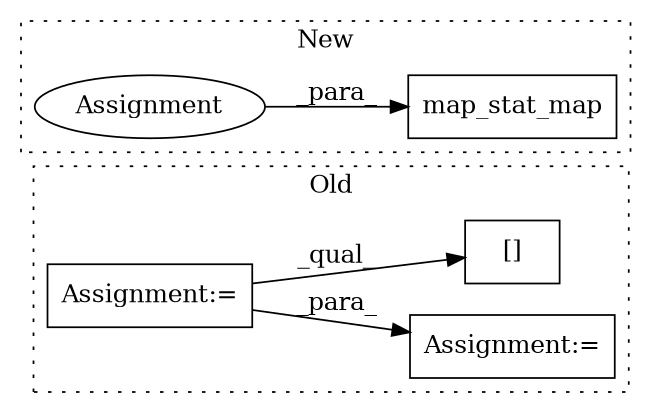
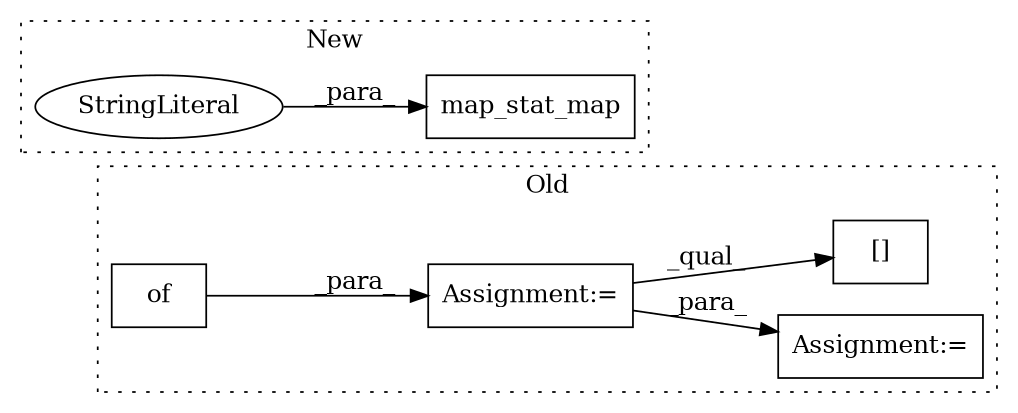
node "Assignment": label "Assignment" -> "StringLiteral"
node "of": added
